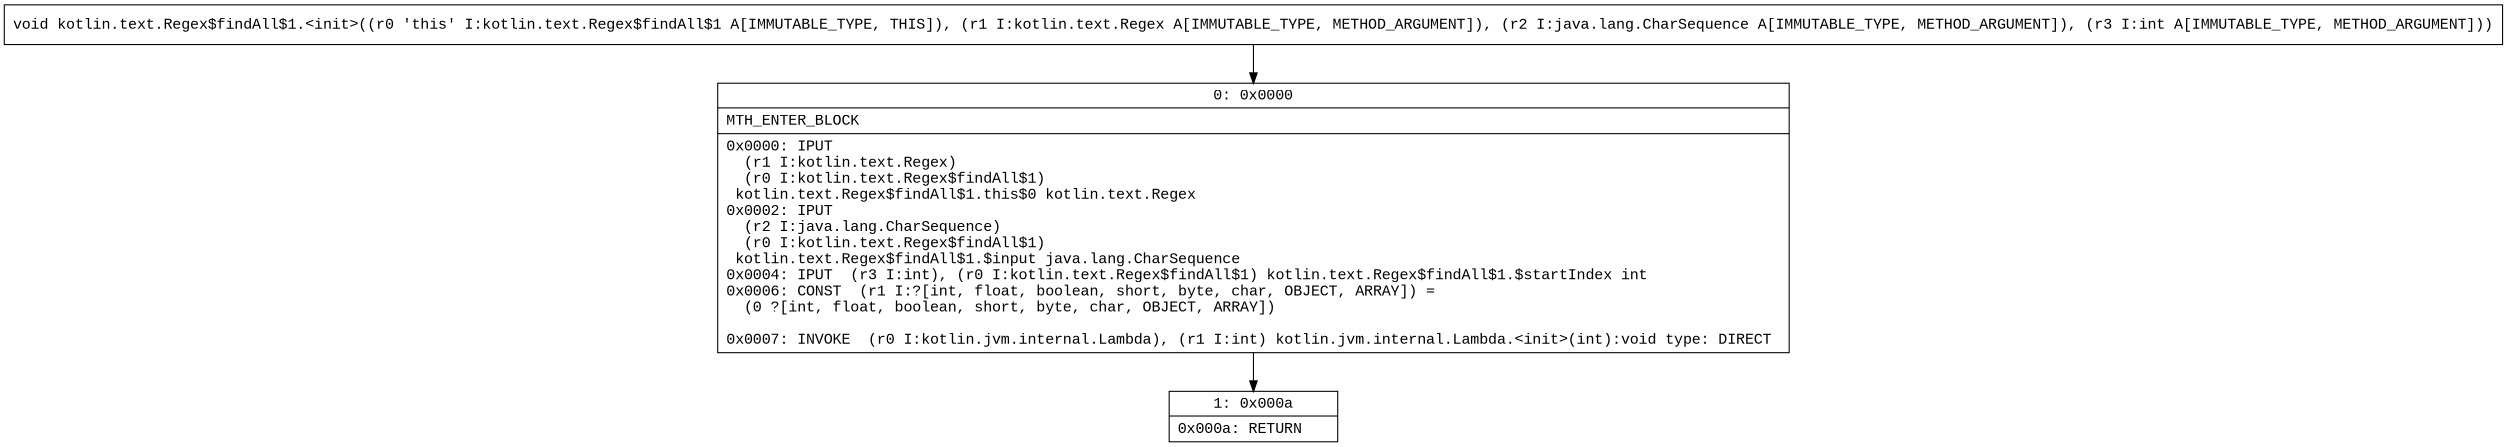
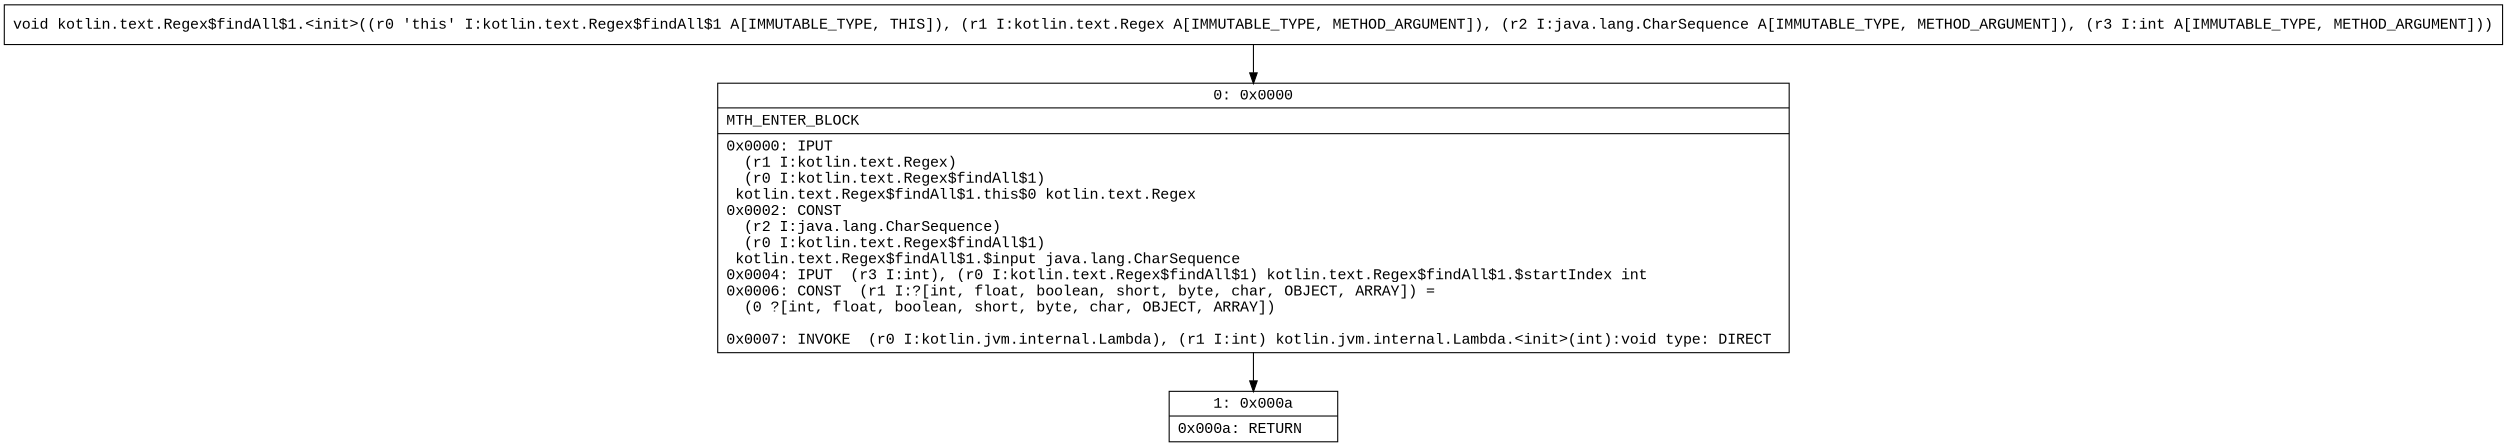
node "0: 0x0000": text "0x0002: IPUT" -> "0x0002: CONST"
